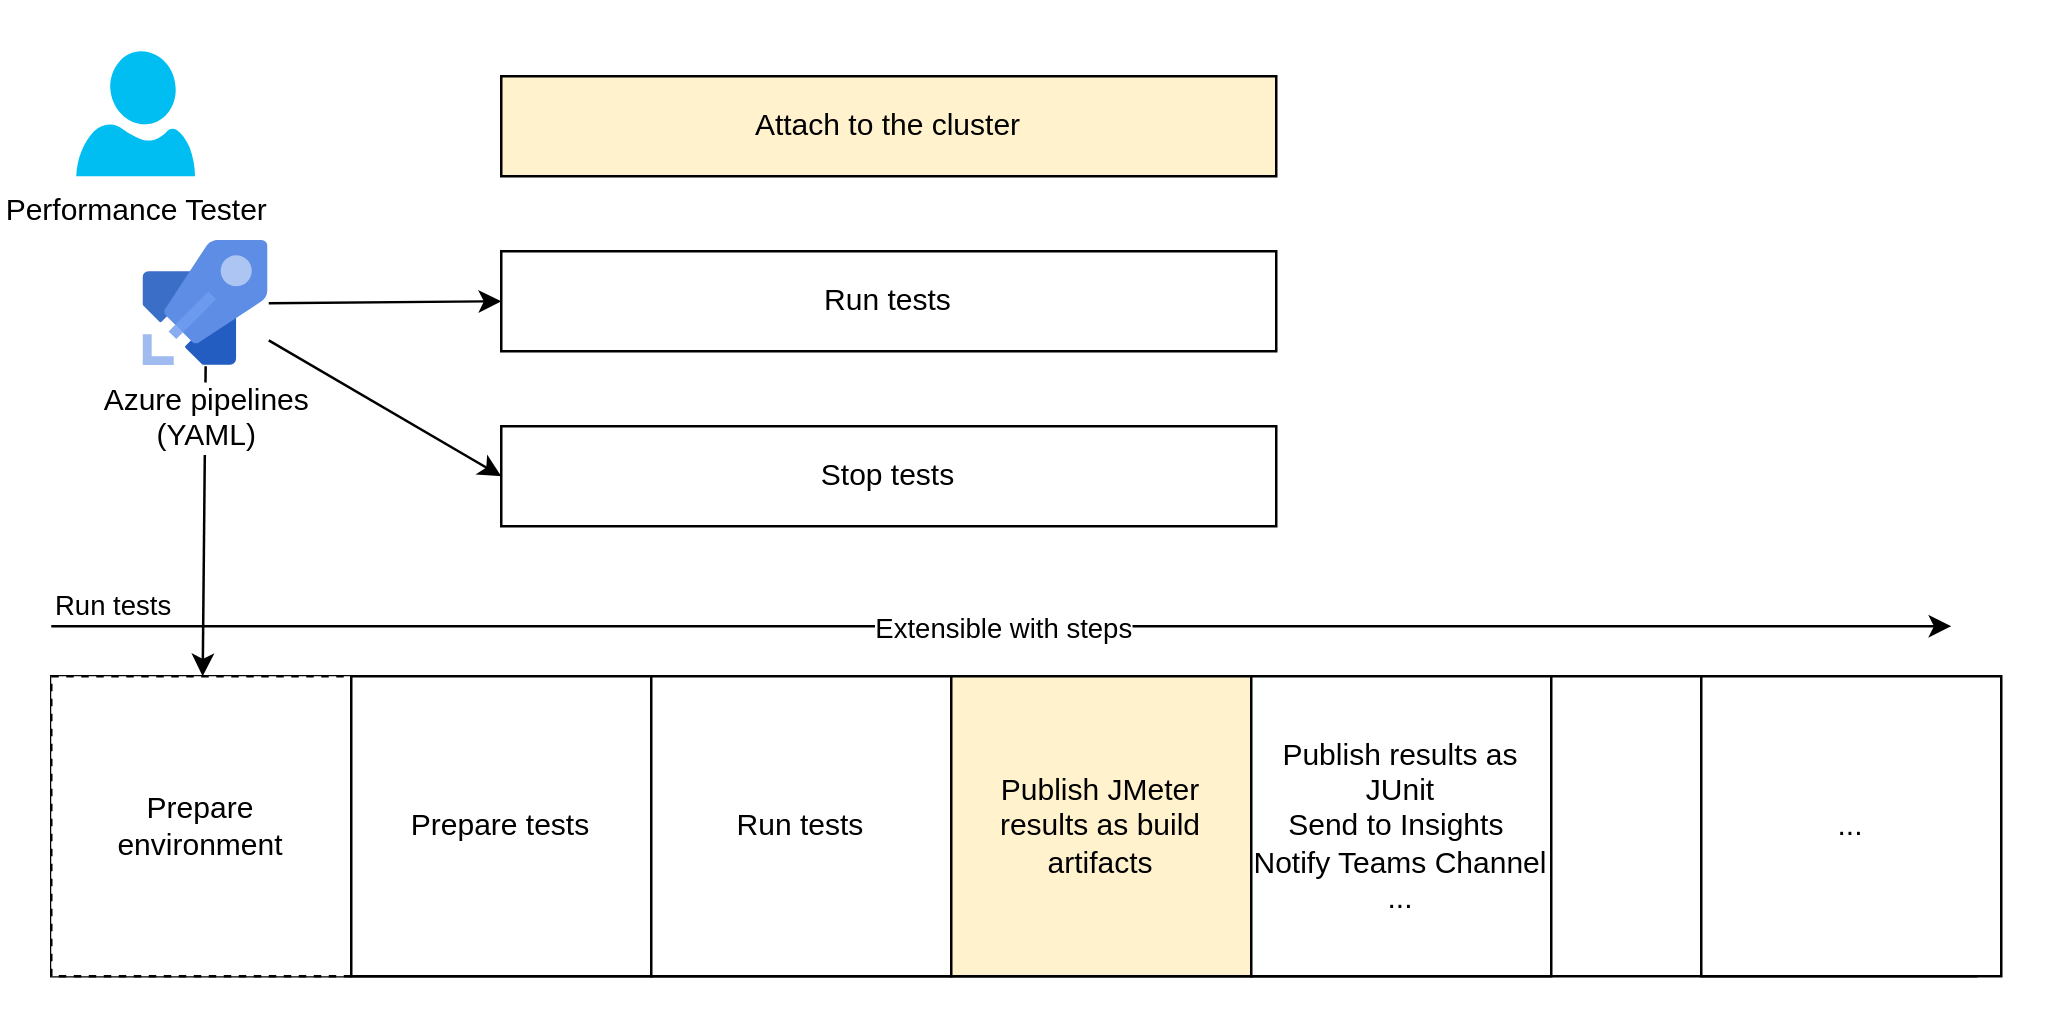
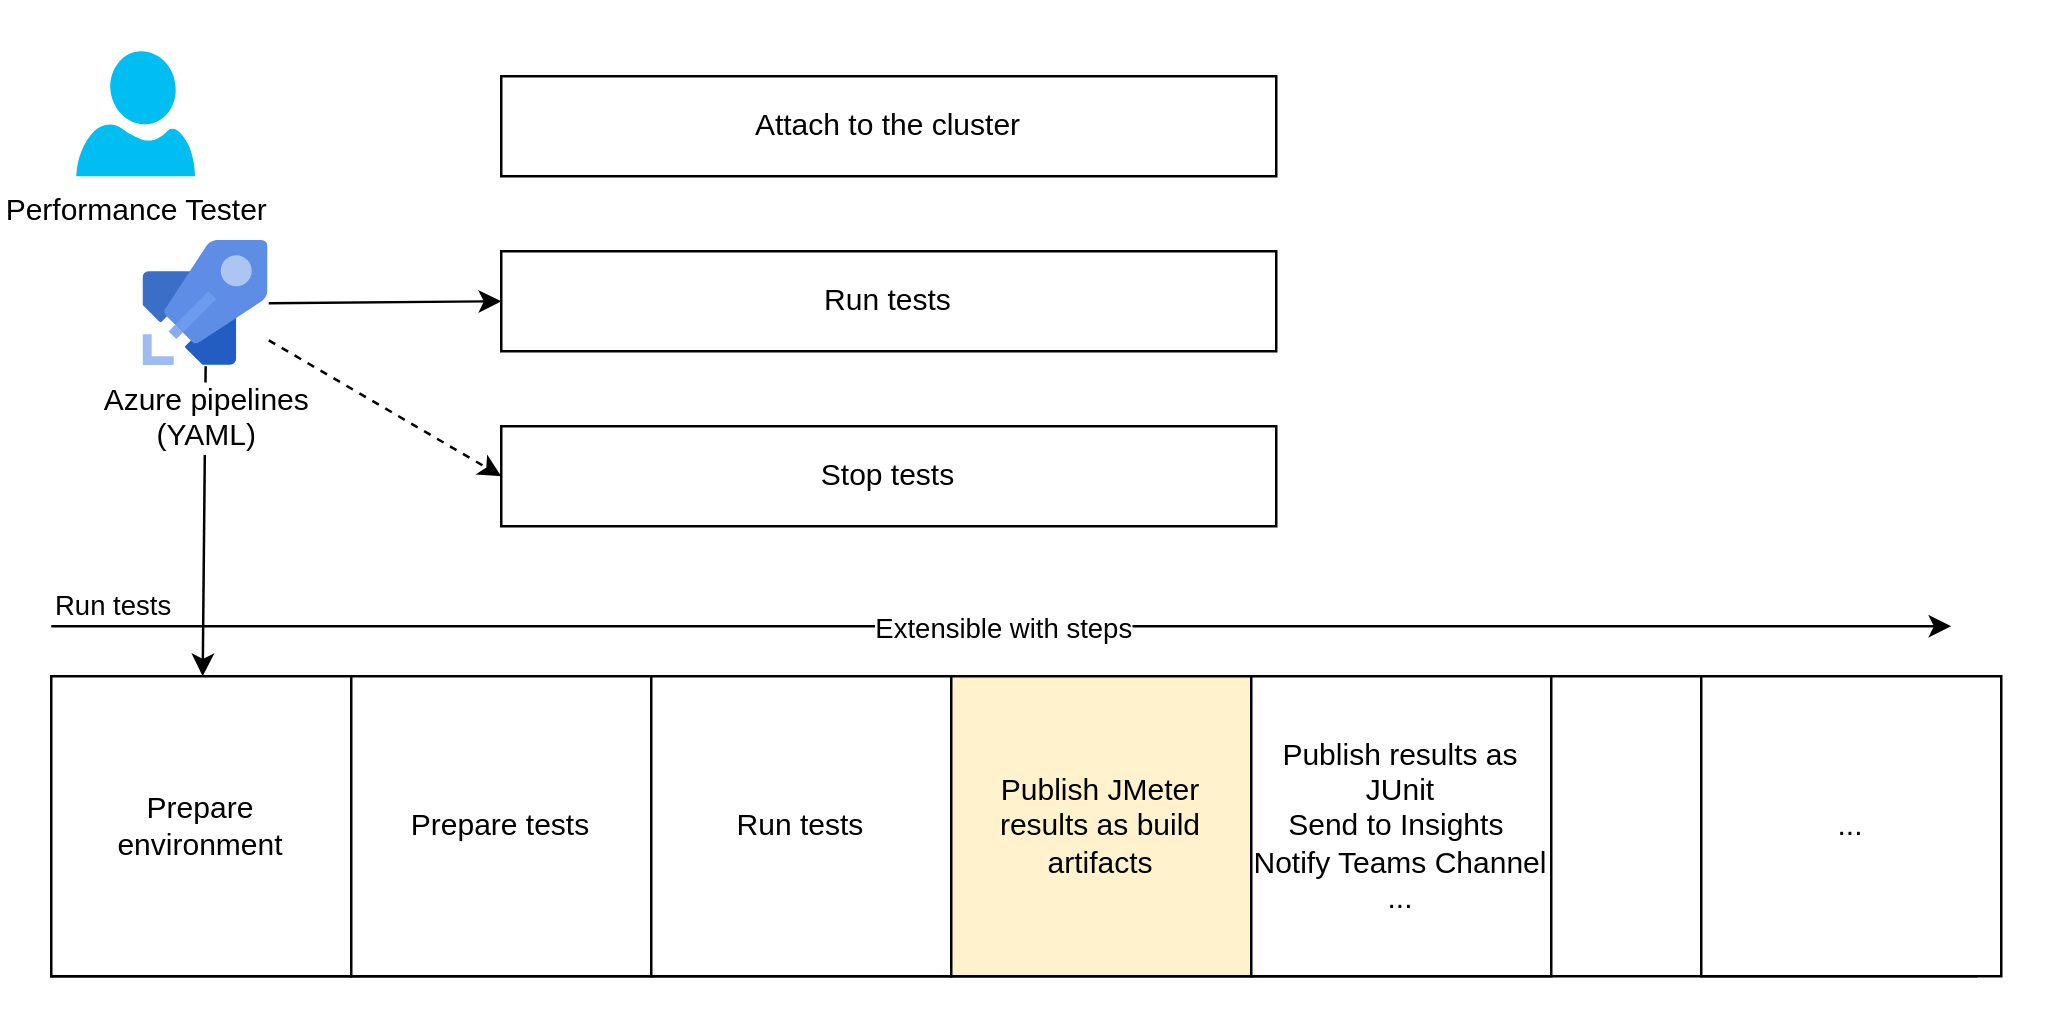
node "Attach to the cluster": fillcolor #fff2cc -> #ffffff
edge "Azure pipelines (YAML)" -> "Stop tests": style solid -> dashed
node "Prepare environment": style dashed -> solid
